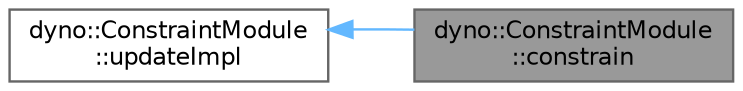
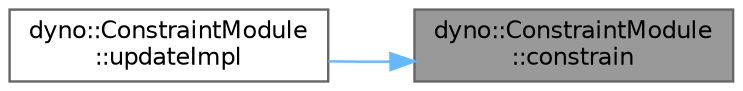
edge "dyno::ConstraintModule ::constrain" -> "dyno::ConstraintModule ::updateImpl": reversed
